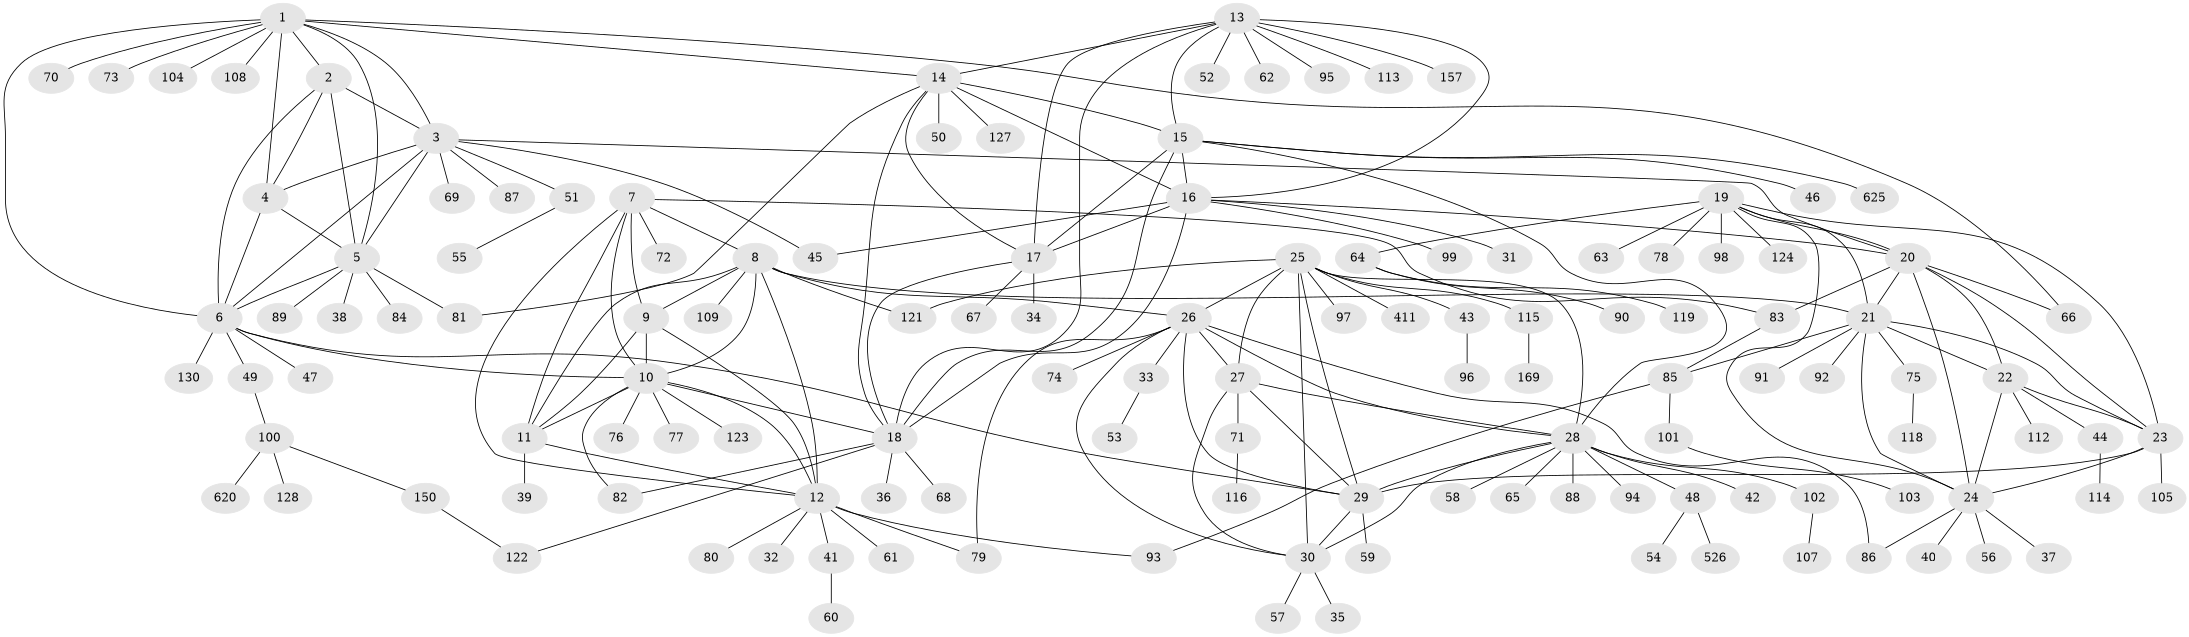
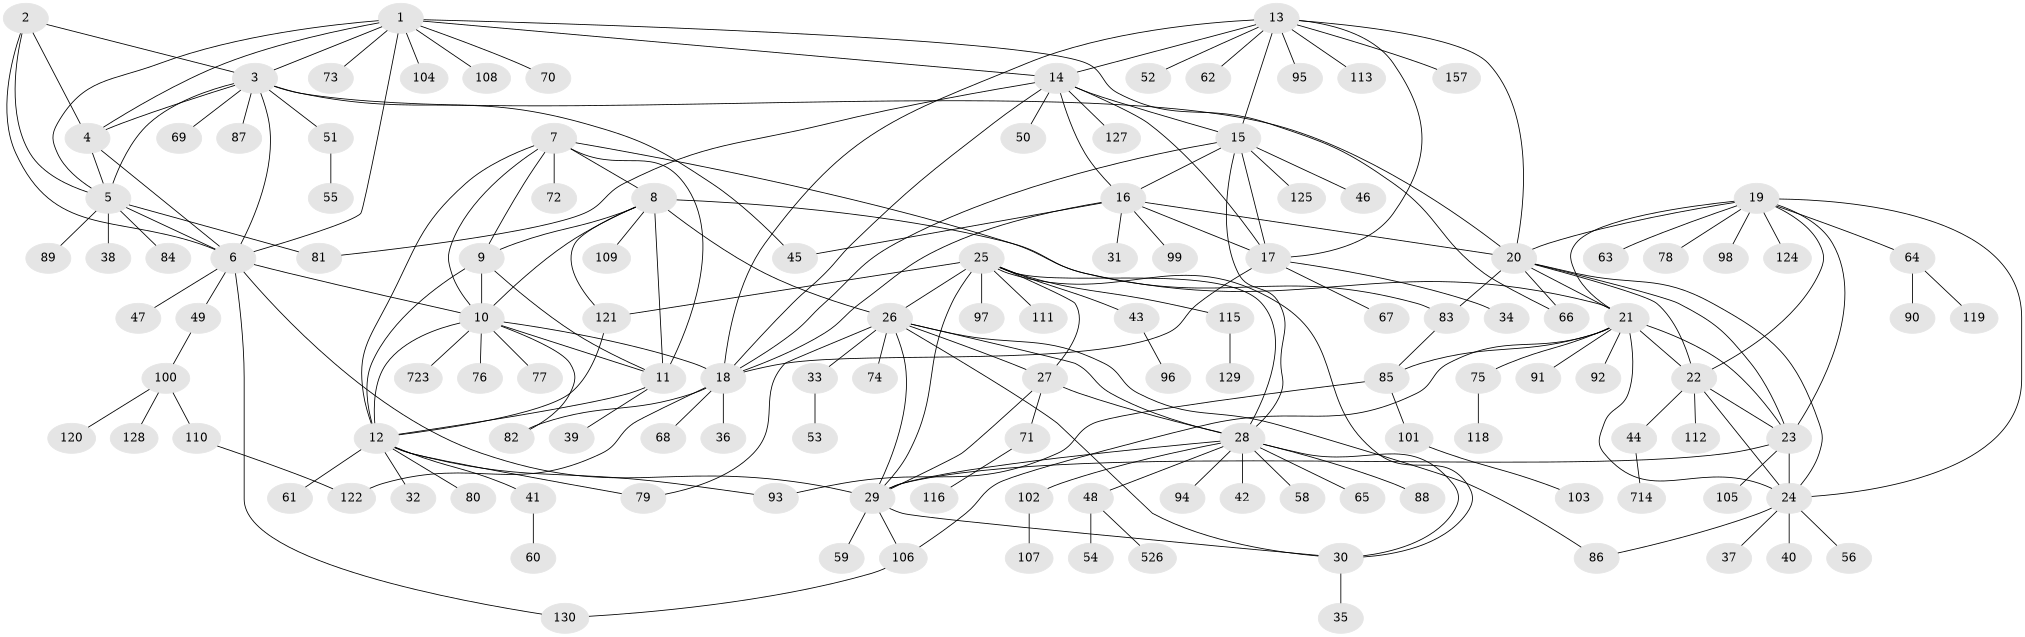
edge "1" -- "2": removed
edge "13" -- "16": now "13" -- "20"
node "625": label "625" -> "125"
edge "19" -- "22": added
node "411": label "411" -> "111"
edge "8" -- "12": now "121" -- "12"
node "169": label "169" -> "129"
node "123": label "123" -> "723"
edge "27" -- "30": removed
node "620": label "620" -> "120"
node "150": label "150" -> "110"
node "114": label "114" -> "714"
node "106": added
node "57": removed
